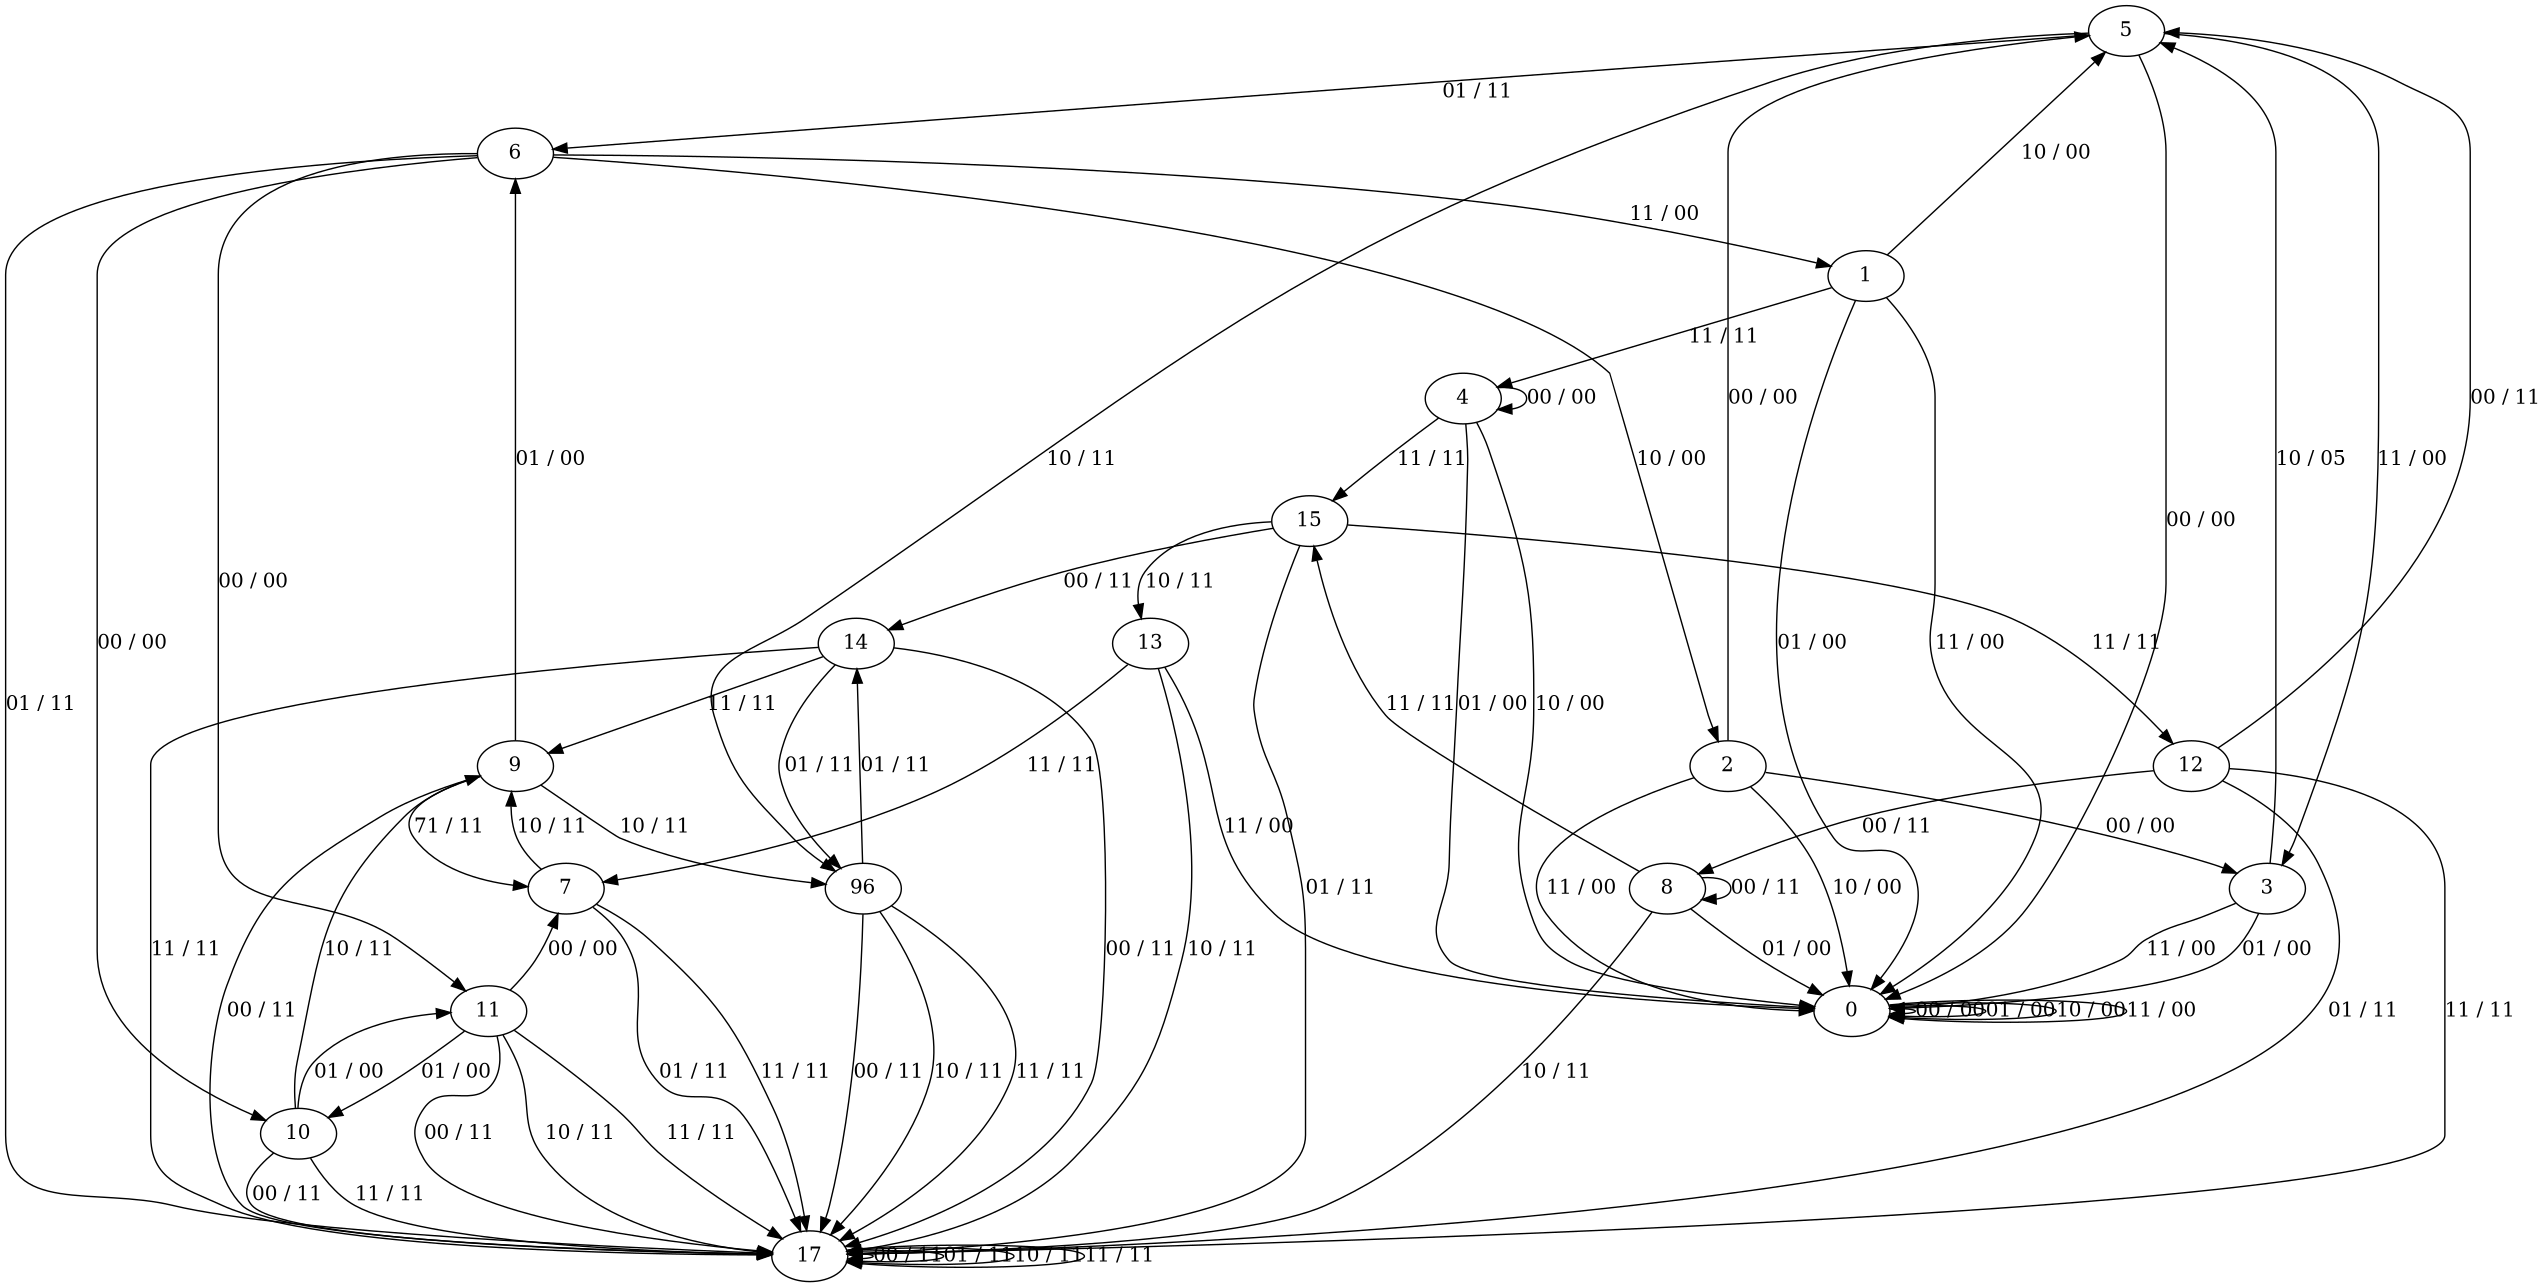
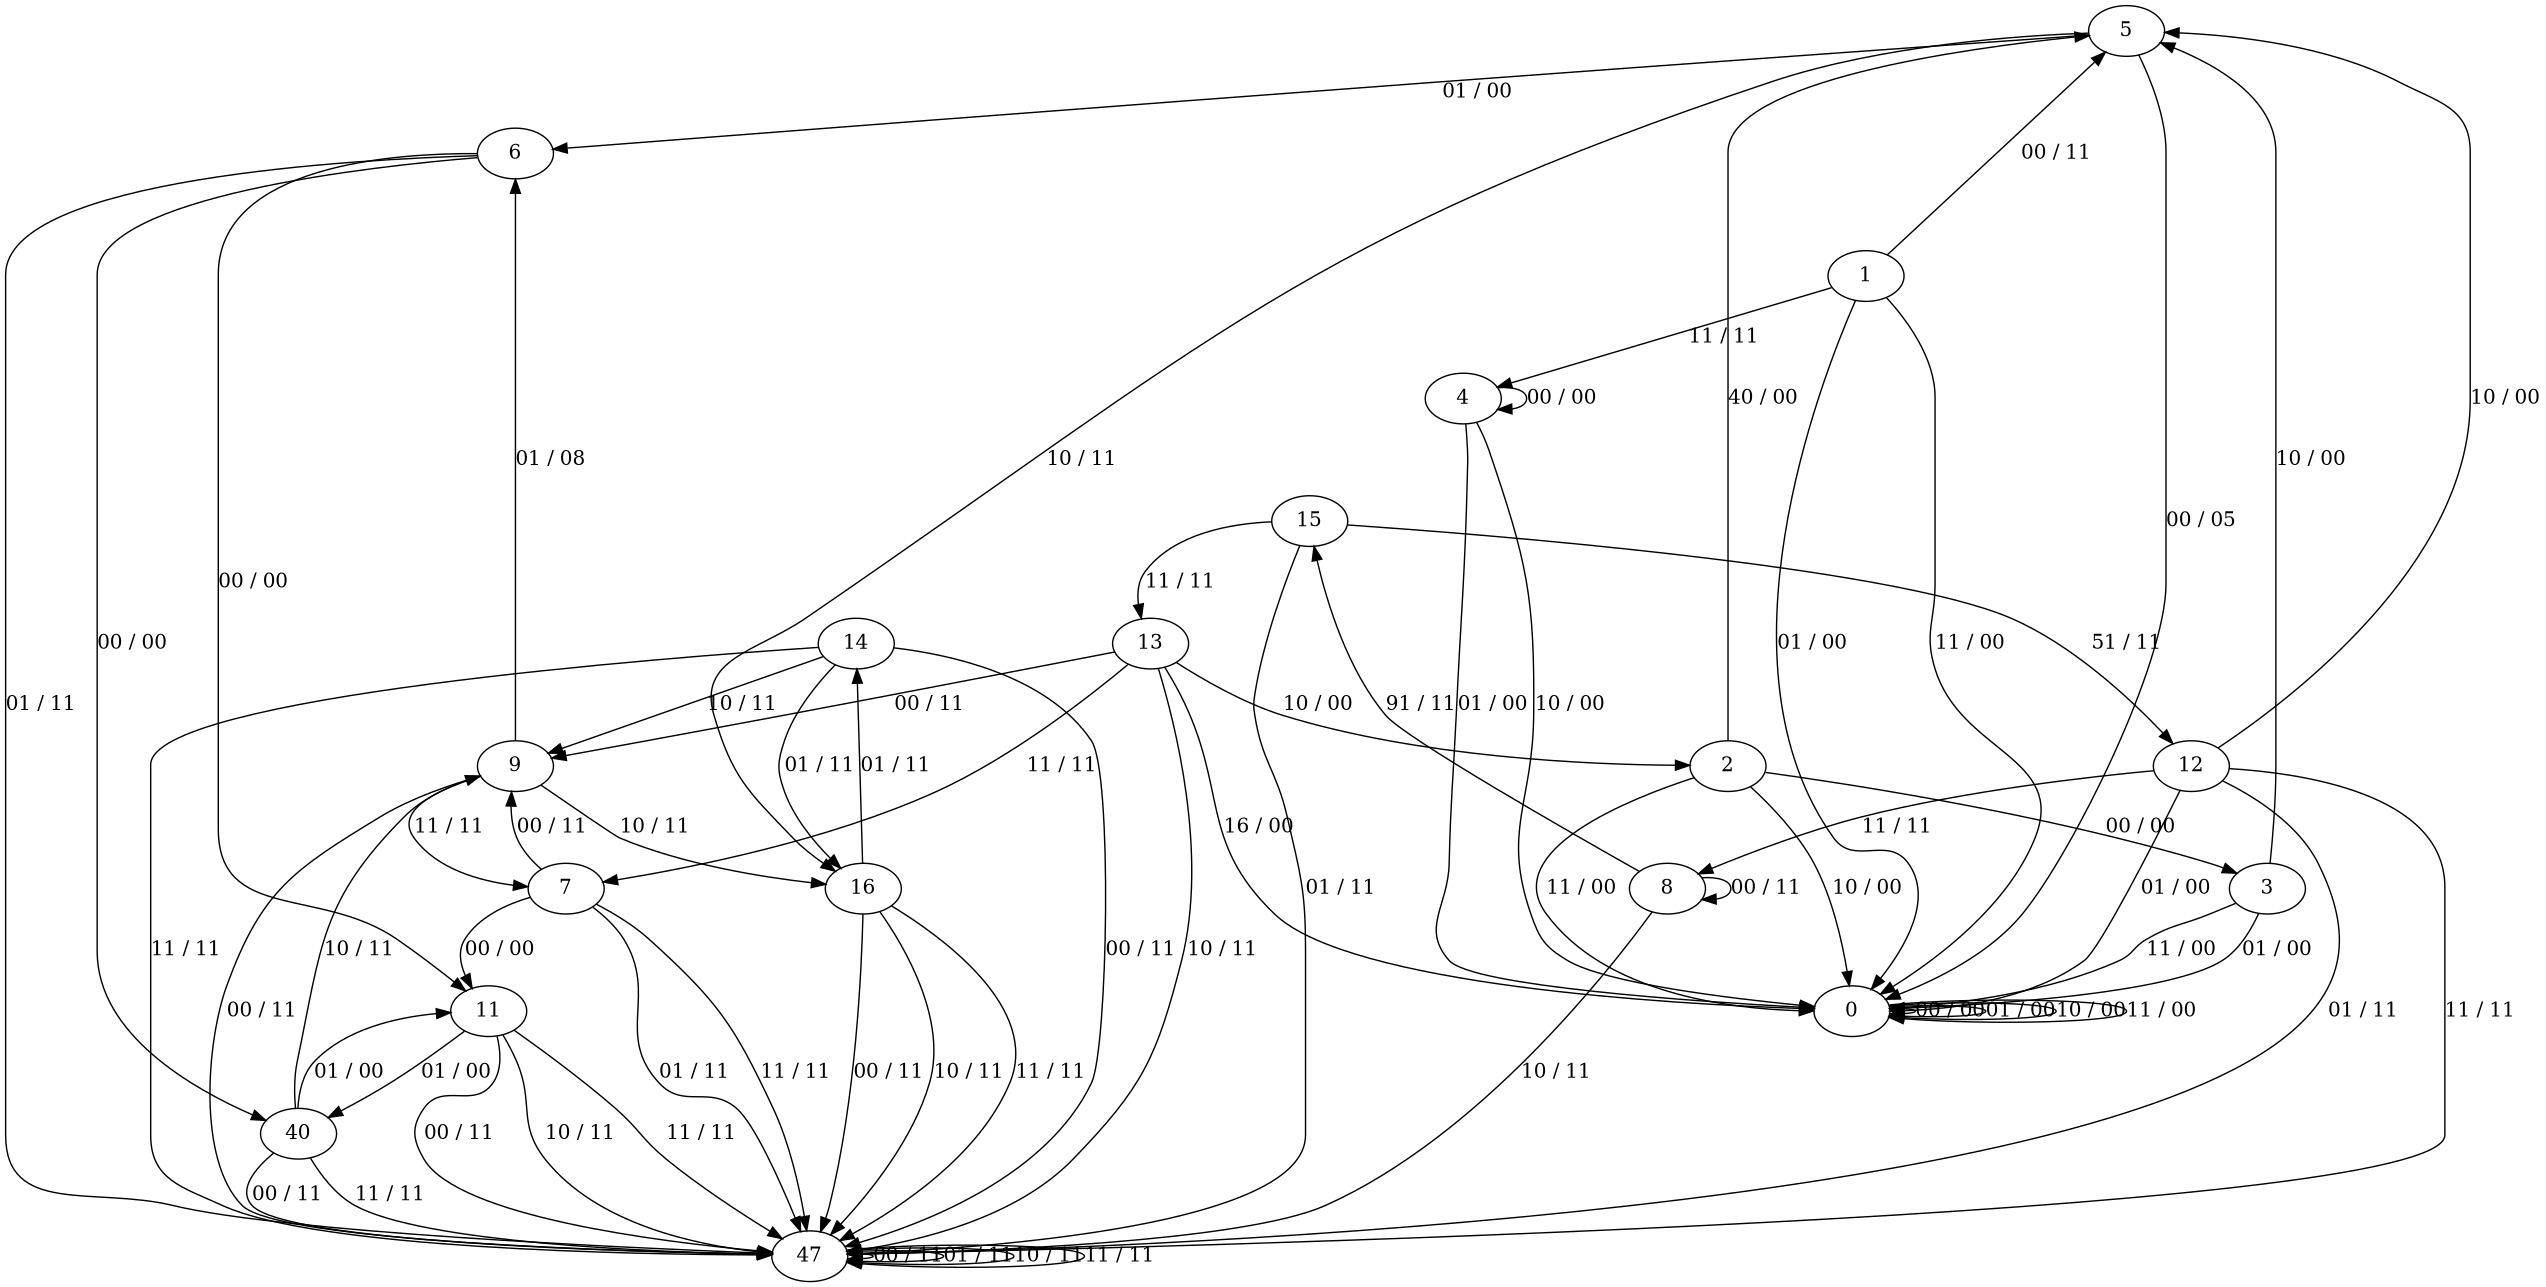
edge "5" -> "6": label "01 / 11" -> "01 / 00"
edge "1" -> "5": label "10 / 00" -> "00 / 11"
edge "6" -> "1": removed, label "11 / 00"
edge "6" -> "2": now "13" -> "2"
edge "5" -> "3": removed, label "11 / 00"
edge "2" -> "5": label "00 / 00" -> "40 / 00"
edge "12" -> "5": label "00 / 11" -> "10 / 00"
edge "4" -> "15": removed, label "11 / 11"
edge "9" -> "6": label "01 / 00" -> "01 / 08"
edge "3" -> "5": label "10 / 05" -> "10 / 00"
edge "5" -> "0": label "00 / 00" -> "00 / 05"
edge "15" -> "14": removed, label "00 / 11"
edge "15" -> "13": label "10 / 11" -> "11 / 11"
edge "15" -> "12": label "11 / 11" -> "51 / 11"
edge "14" -> "9": label "11 / 11" -> "10 / 11"
edge "13" -> "9": added, label "00 / 11"
edge "8" -> "15": label "11 / 11" -> "91 / 11"
edge "9" -> "7": label "71 / 11" -> "11 / 11"
edge "7" -> "9": label "10 / 11" -> "00 / 11"
edge "13" -> "0": label "11 / 00" -> "16 / 00"
edge "12" -> "8": label "00 / 11" -> "11 / 11"
node "96": label "96" -> "16"
edge "8" -> "0": now "12" -> "0"
edge "11" -> "7": reversed
node "10": label "10" -> "40"
node "17": label "17" -> "47"
